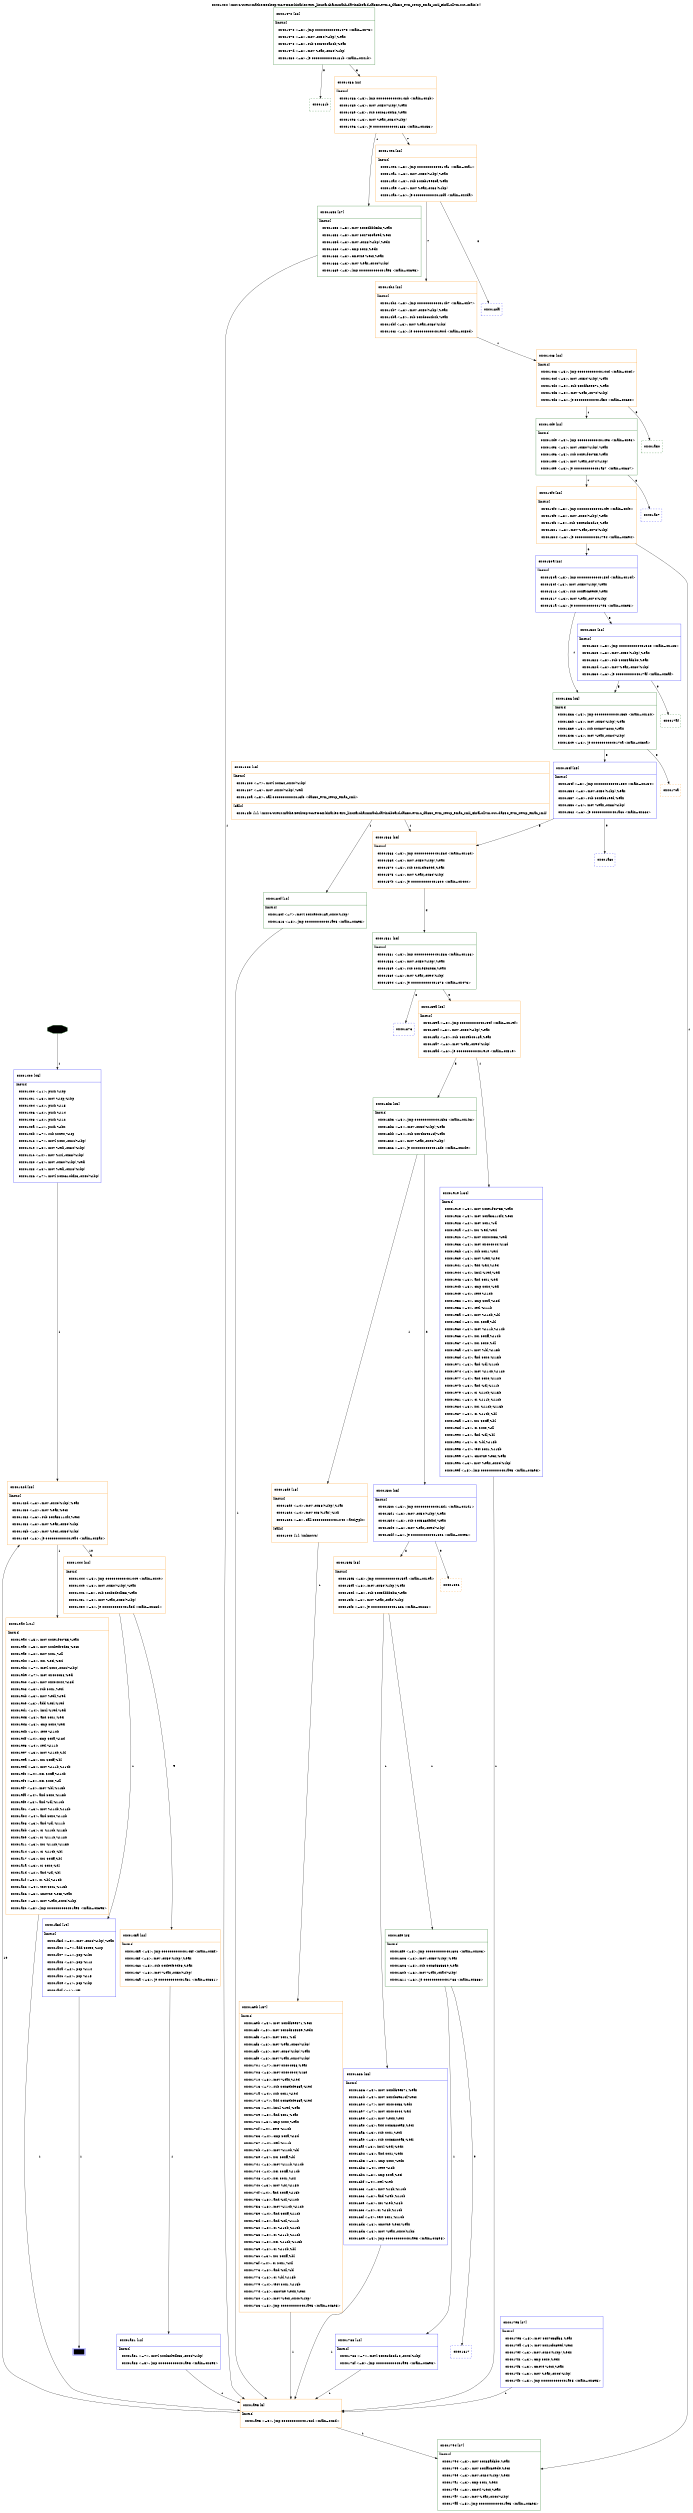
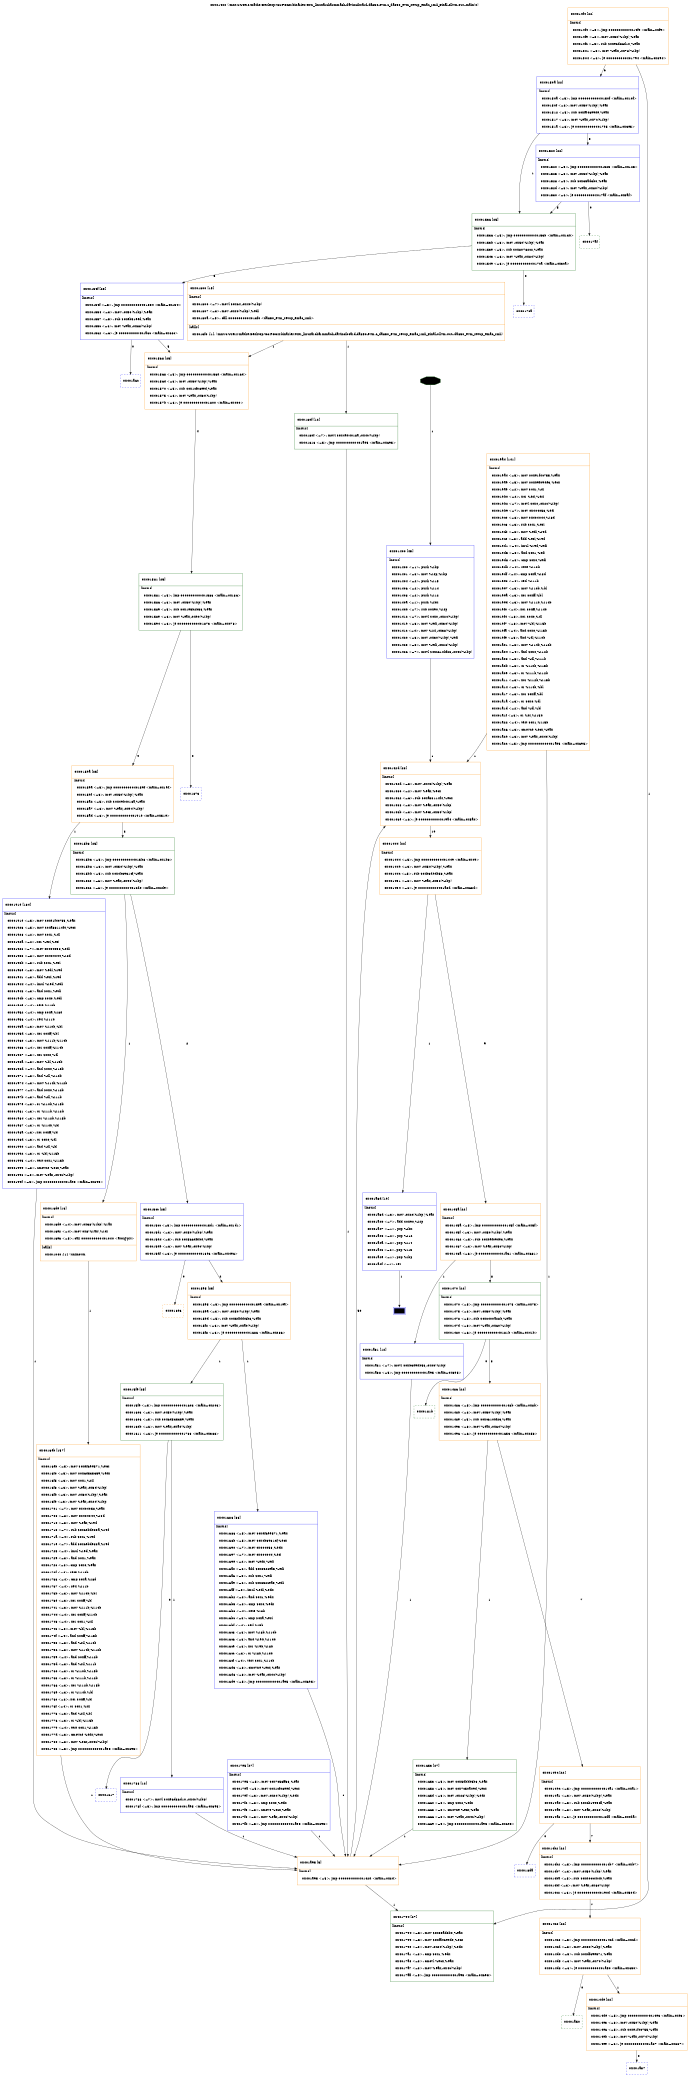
node "0x4014de [22]": color darkgreen -> darkorange
edge "0x4014de [22]" -> "0x4014f4 [22]": removed, label "7"
node "0x4017ca": color darkorange -> blue
edge "0x40145a [22]" -> "0x401470 [22]": added, label "8"
edge "0x40142d [23]" -> "0x4019a4 [141]": reversed
edge "0x401a95 [5]" -> "0x40142d [23]": label " 10" -> " 50"
